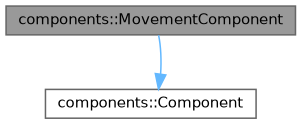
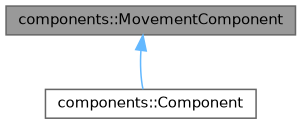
edge "components::MovementComponent" -> "components::Component": reversed
